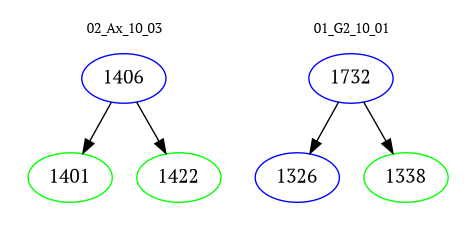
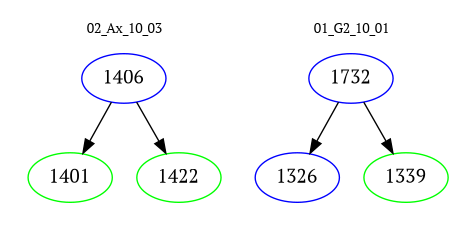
node "1338": label "1338" -> "1339"
